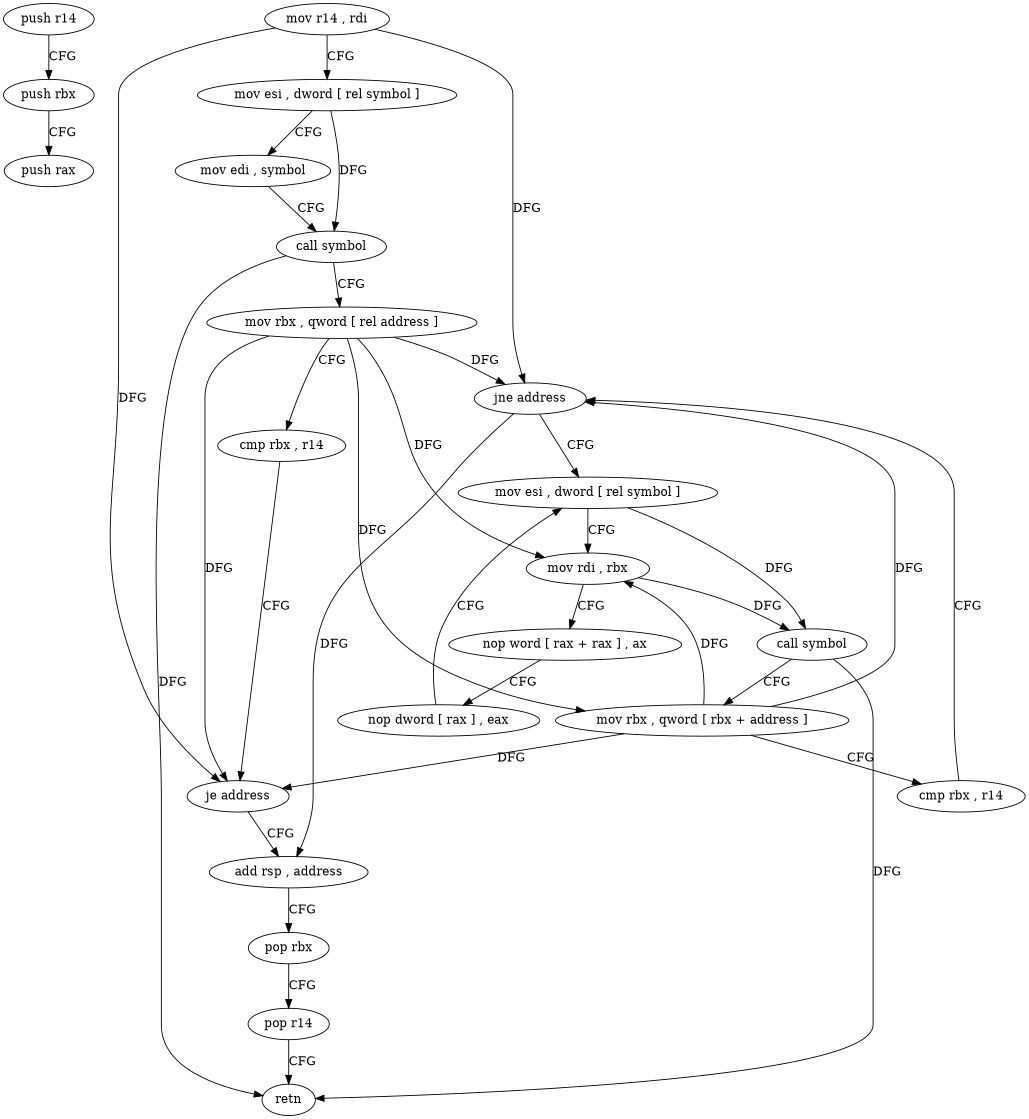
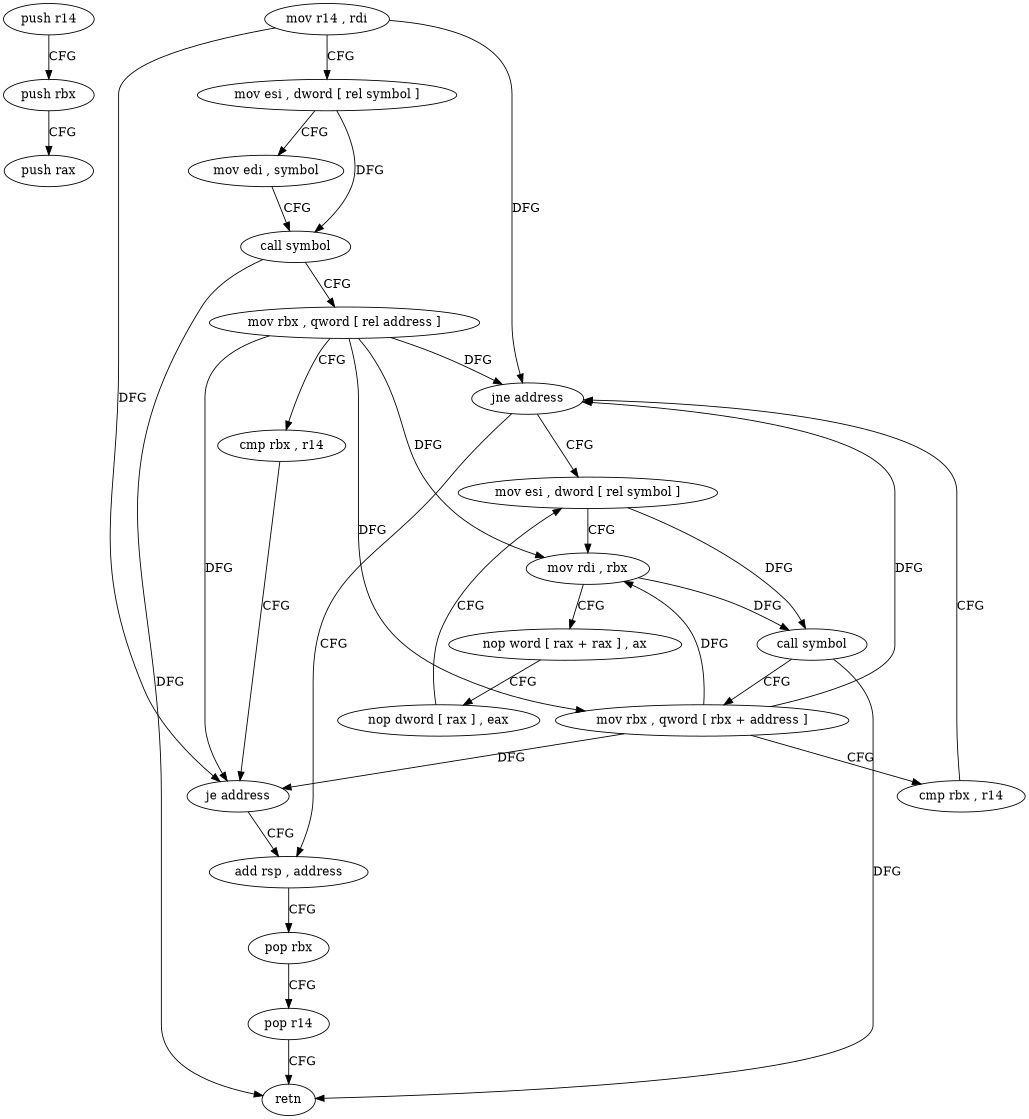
edge "jne address" -> "add rsp , address": label "DFG" -> "CFG"
